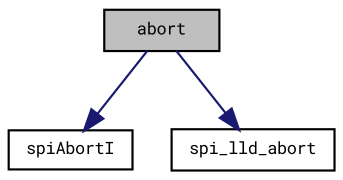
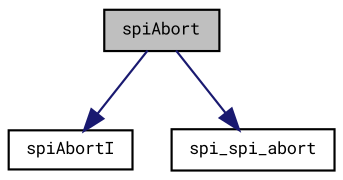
node "abort": label "abort" -> "spiAbort"
node "spi_lld_abort": label "spi_lld_abort" -> "spi_spi_abort"
